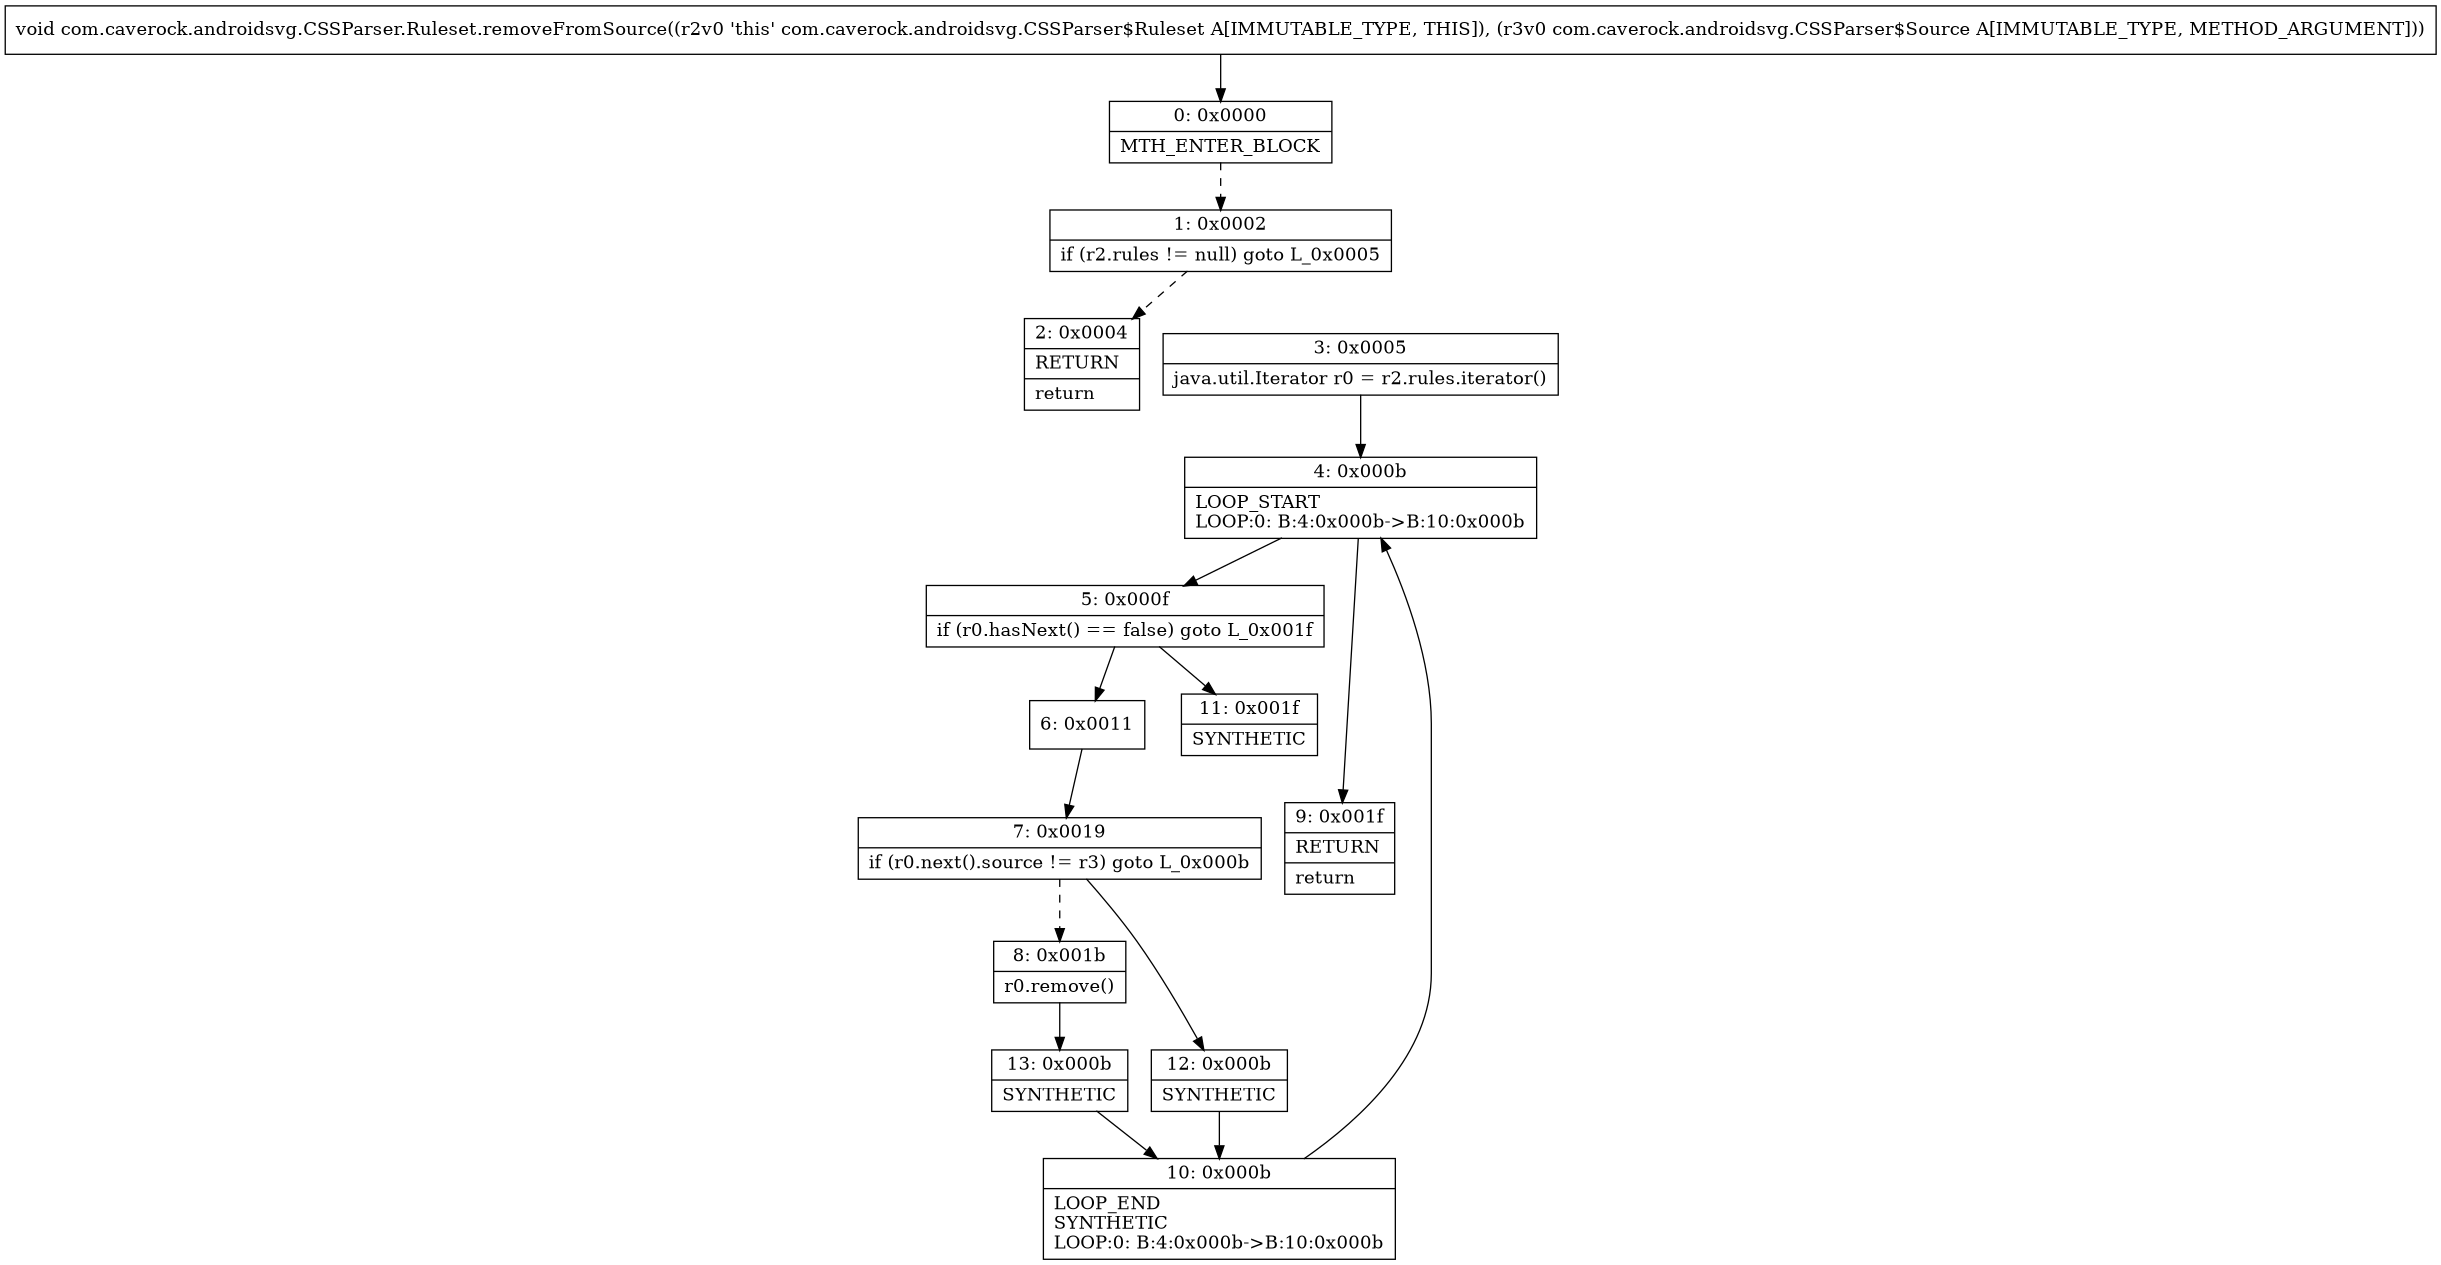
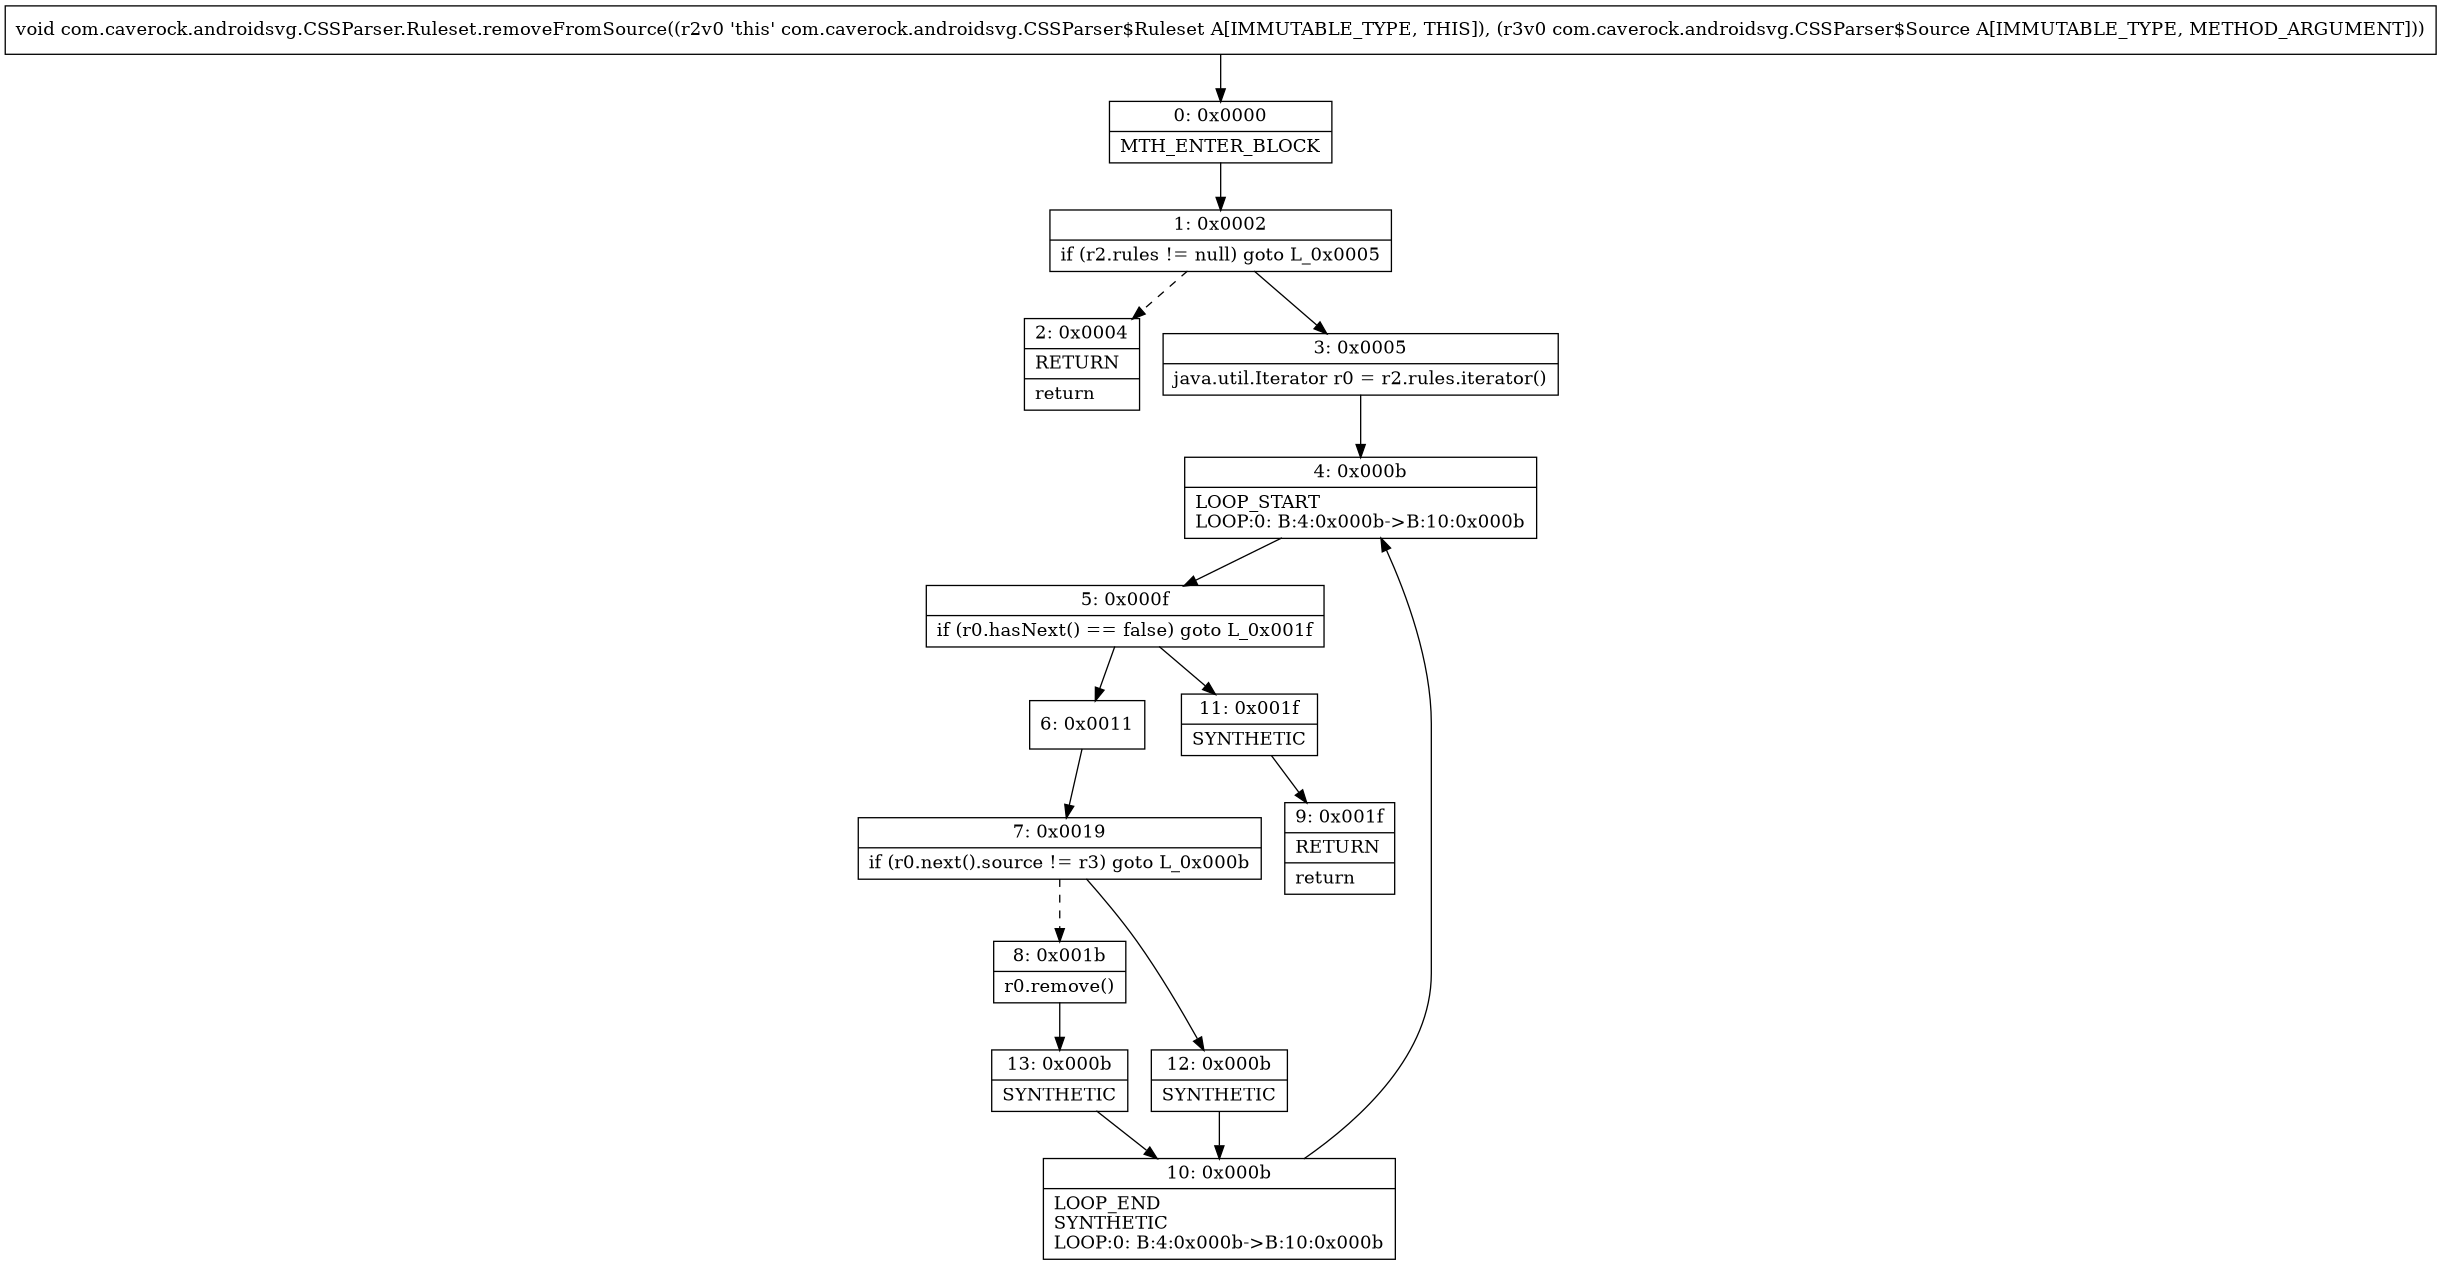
edge "0: 0x0000" -> "1: 0x0002": style dashed -> solid
edge "1: 0x0002" -> "3: 0x0005": added
edge "4: 0x000b" -> "9: 0x001f": now "11: 0x001f" -> "9: 0x001f"
